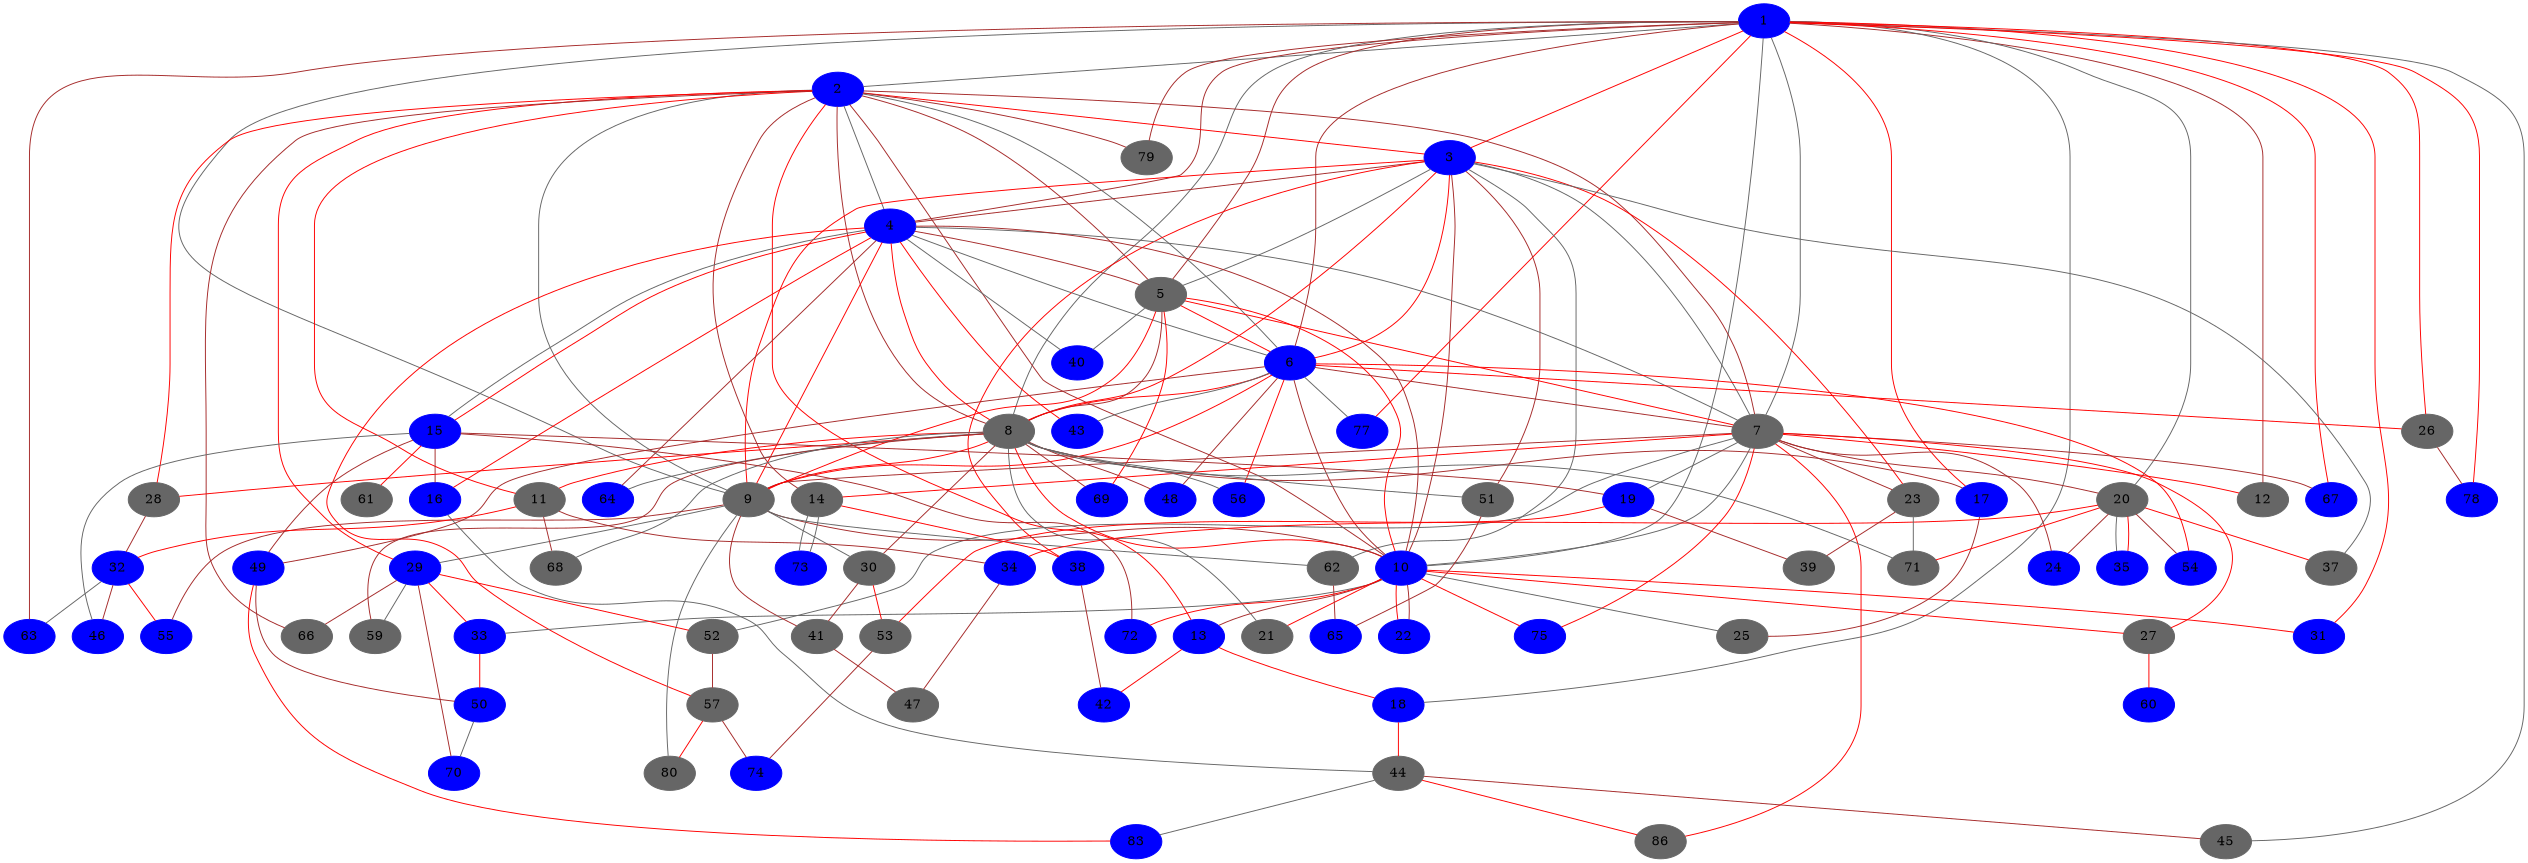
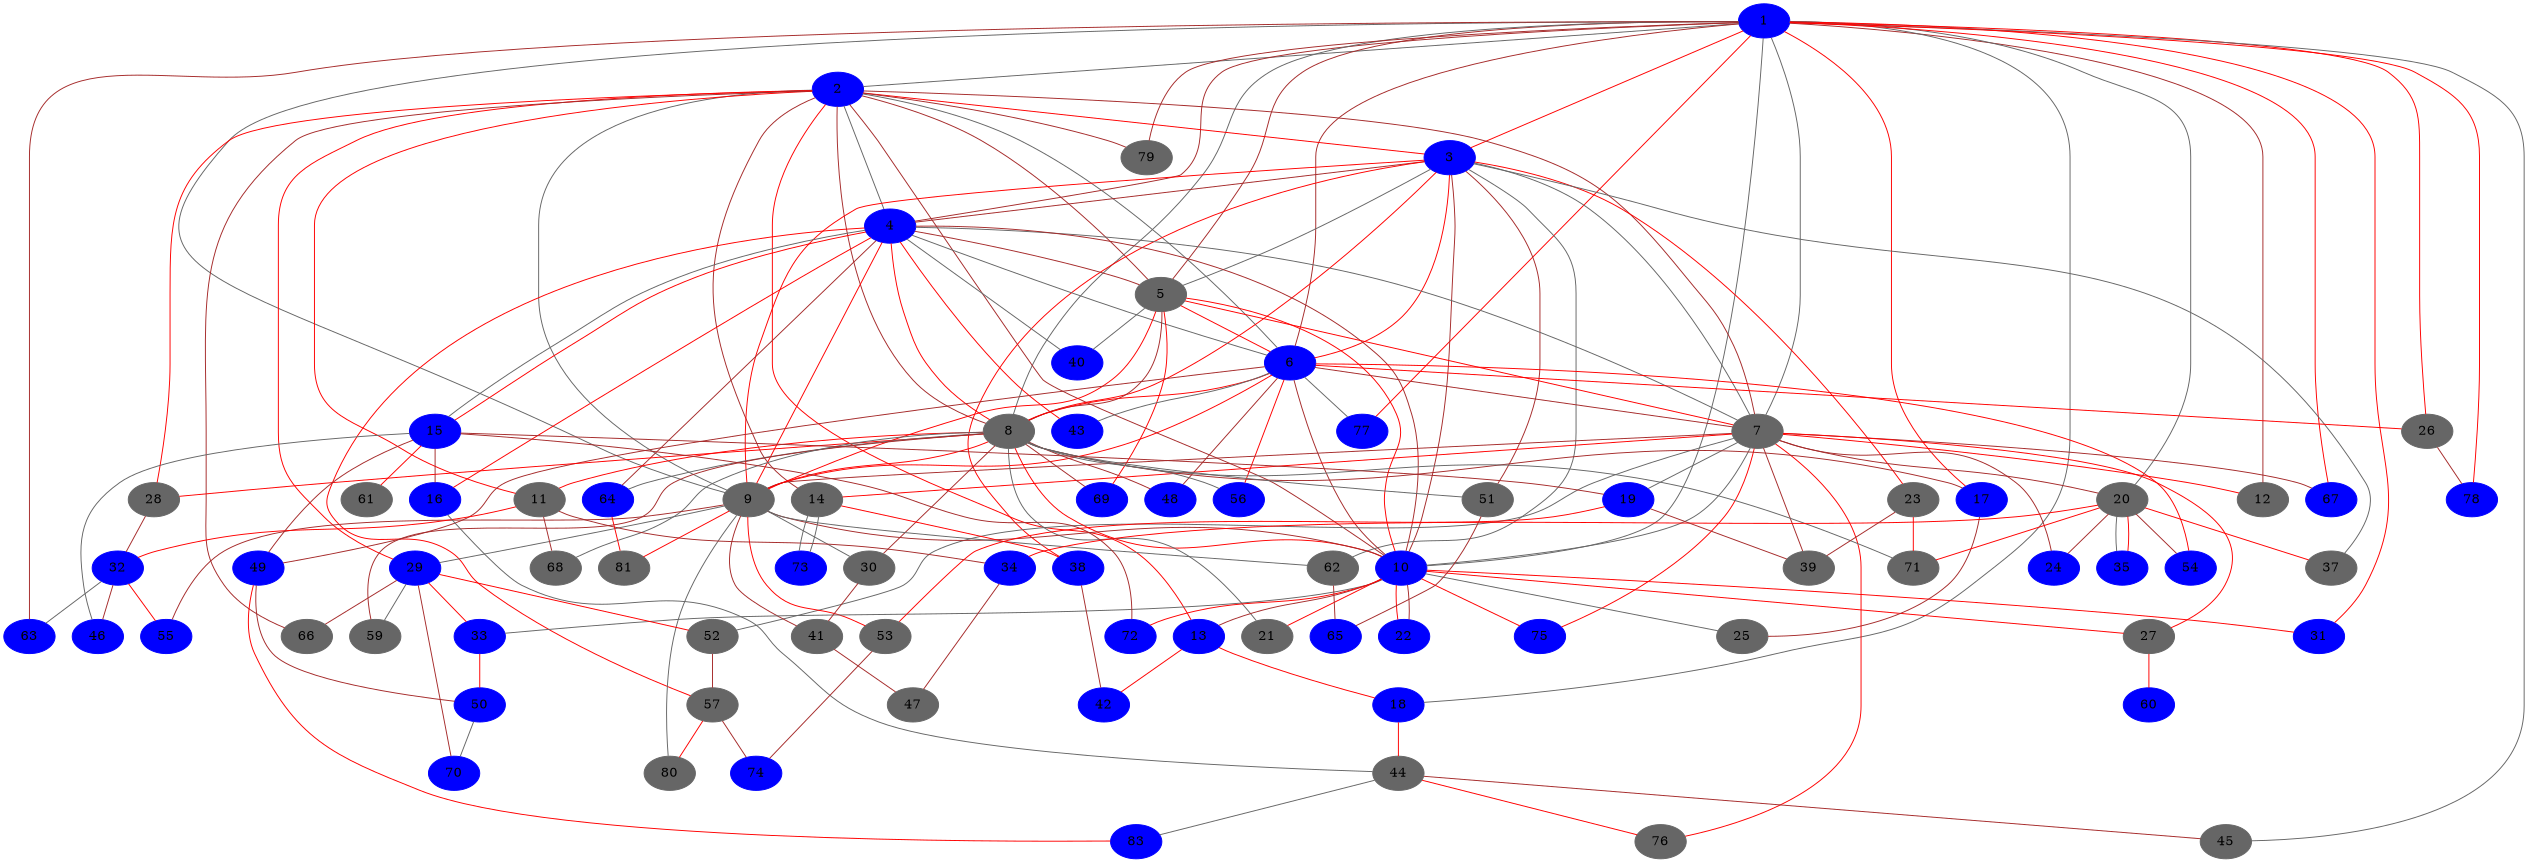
edge "7" -- "23": now "7" -- "39"
edge "23" -- "71": color gray40 -> red
node "81": added
edge "30" -- "53": now "9" -- "53"
node "86": label "86" -> "76"
